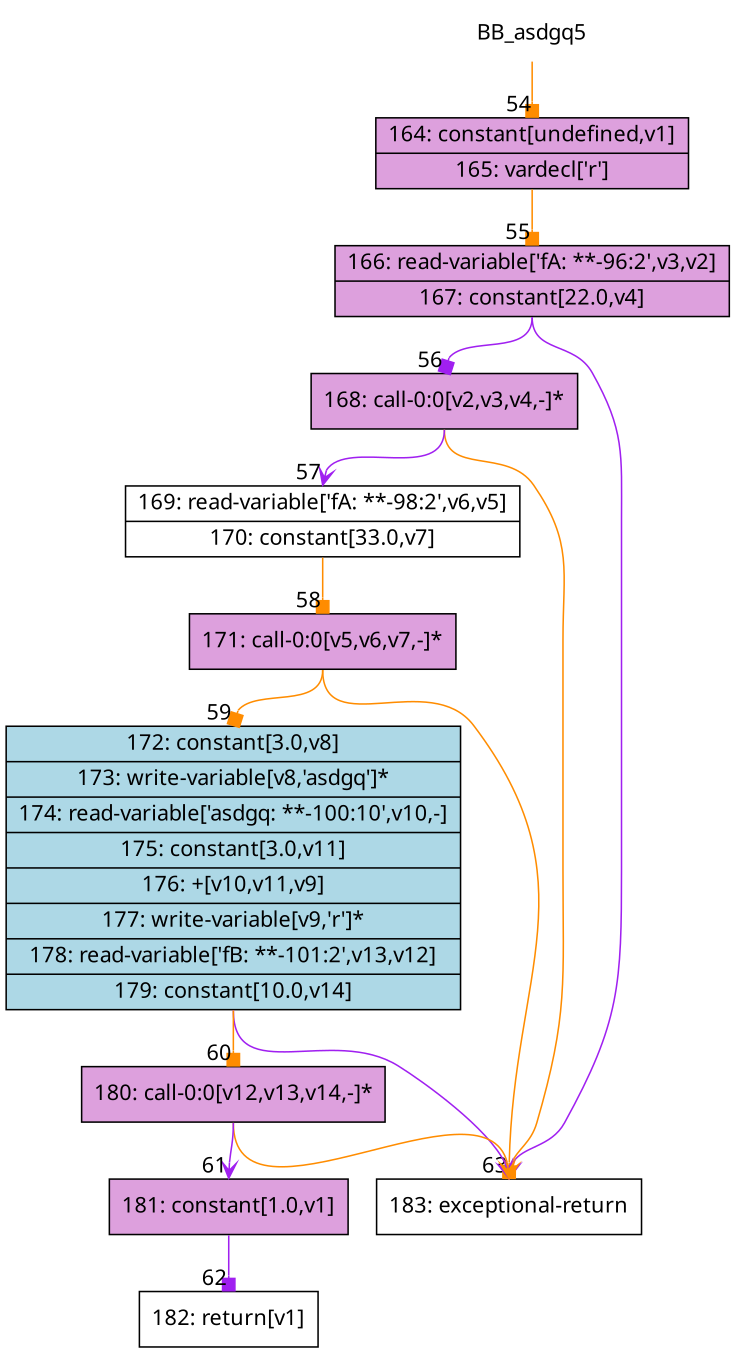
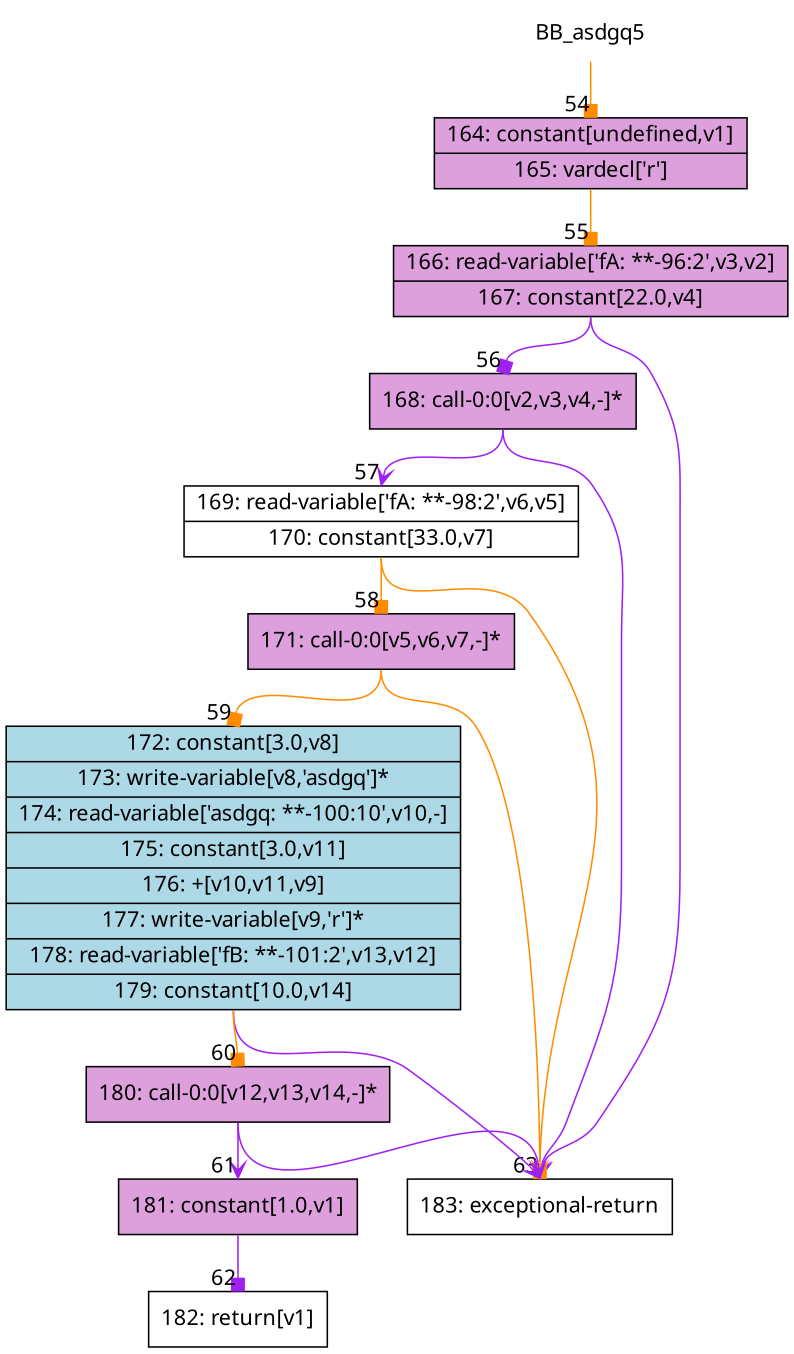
edge "168: call-0:0[v2,v3,v4,-]*" -> "183: exceptional-return": color darkorange -> purple
edge "169: read-variable['fA: **-98:2',v6,v5]" -> "183: exceptional-return": added
edge "180: call-0:0[v12,v13,v14,-]*" -> "183: exceptional-return": color darkorange -> purple
